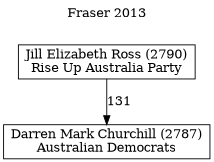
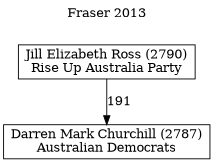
edge "Jill Elizabeth Ross (2790) Rise Up Australia Party" -> "Darren Mark Churchill (2787) Australian Democrats": label "131" -> "191"
